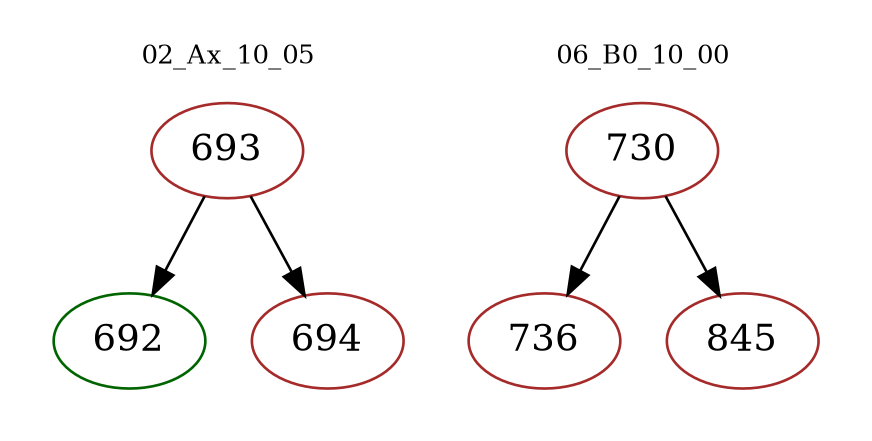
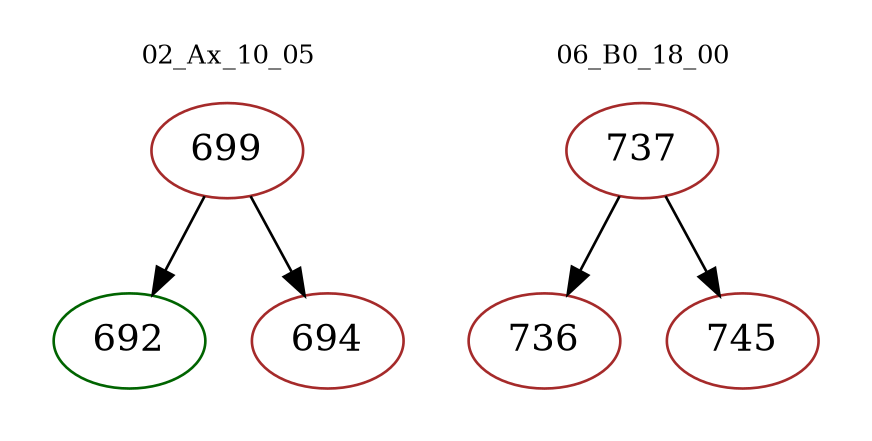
cluster "06_B0_10_00": label "06_B0_10_00" -> "06_B0_18_00"
node "693": label "693" -> "699"
node "730": label "730" -> "737"
node "845": label "845" -> "745"
